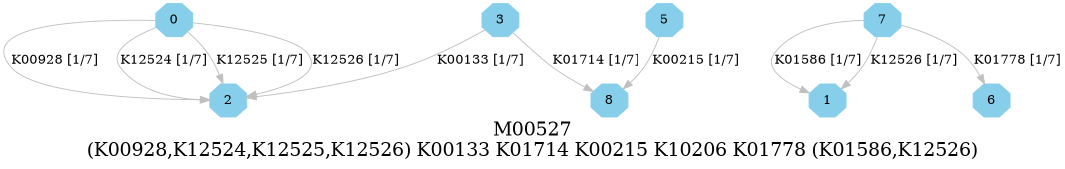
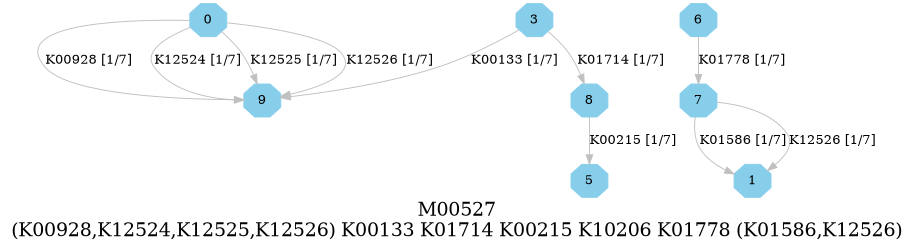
edge "7" -> "6": reversed
edge "5" -> "8": reversed
node "2": label "2" -> "9"
